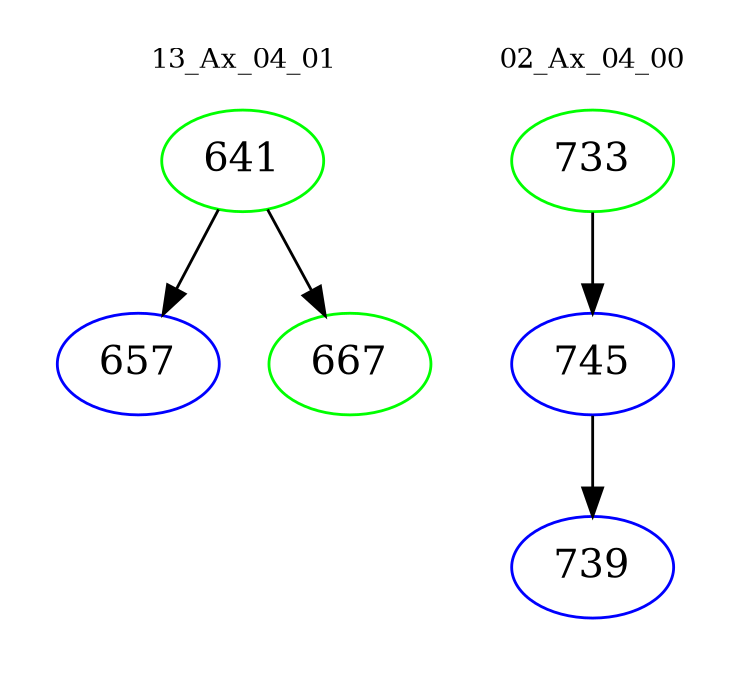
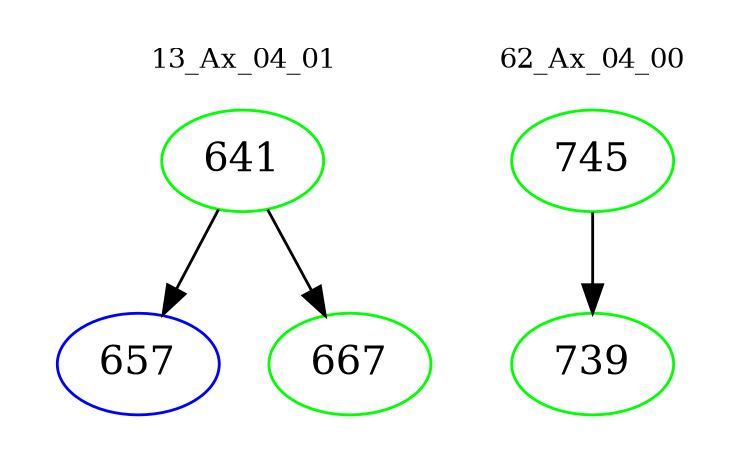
cluster "02_Ax_04_00": label "02_Ax_04_00" -> "62_Ax_04_00"
node "733": removed
node "745": color blue -> green
node "739": color blue -> green
